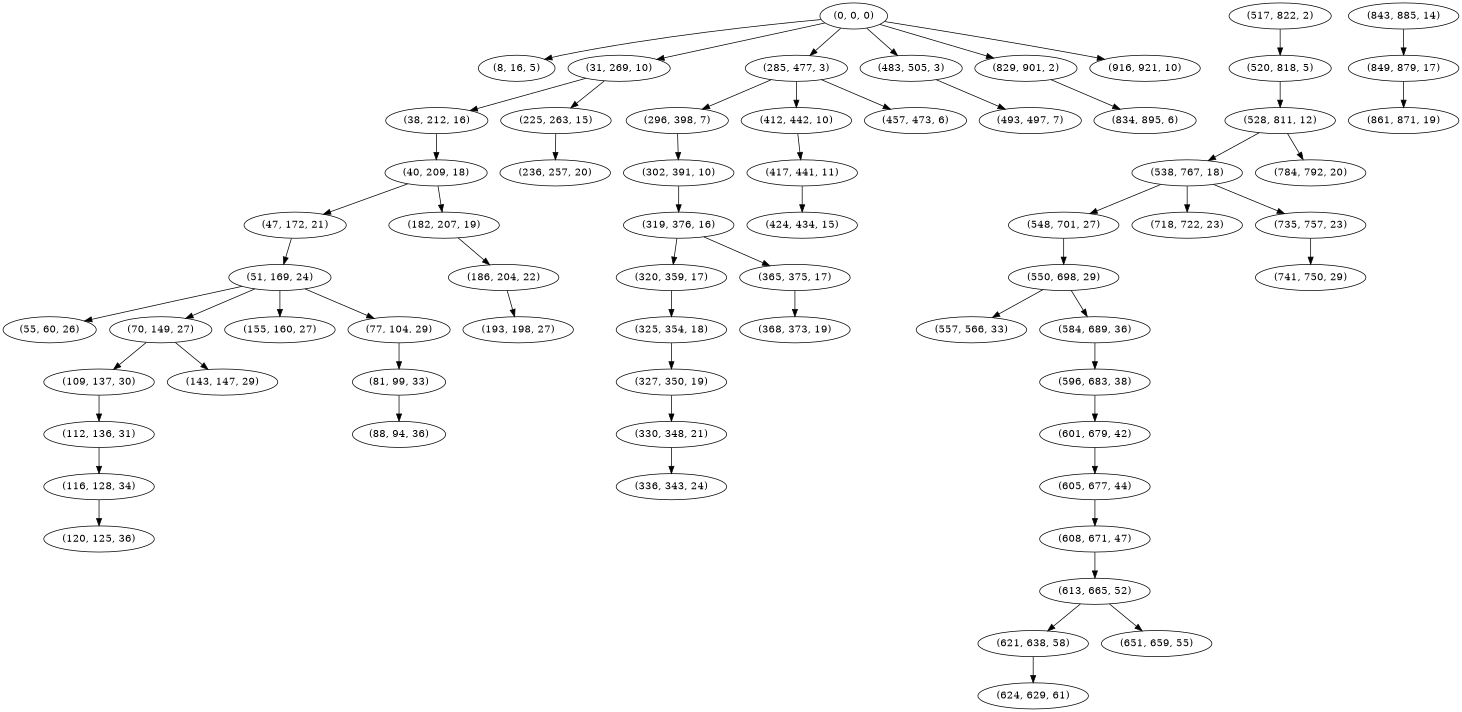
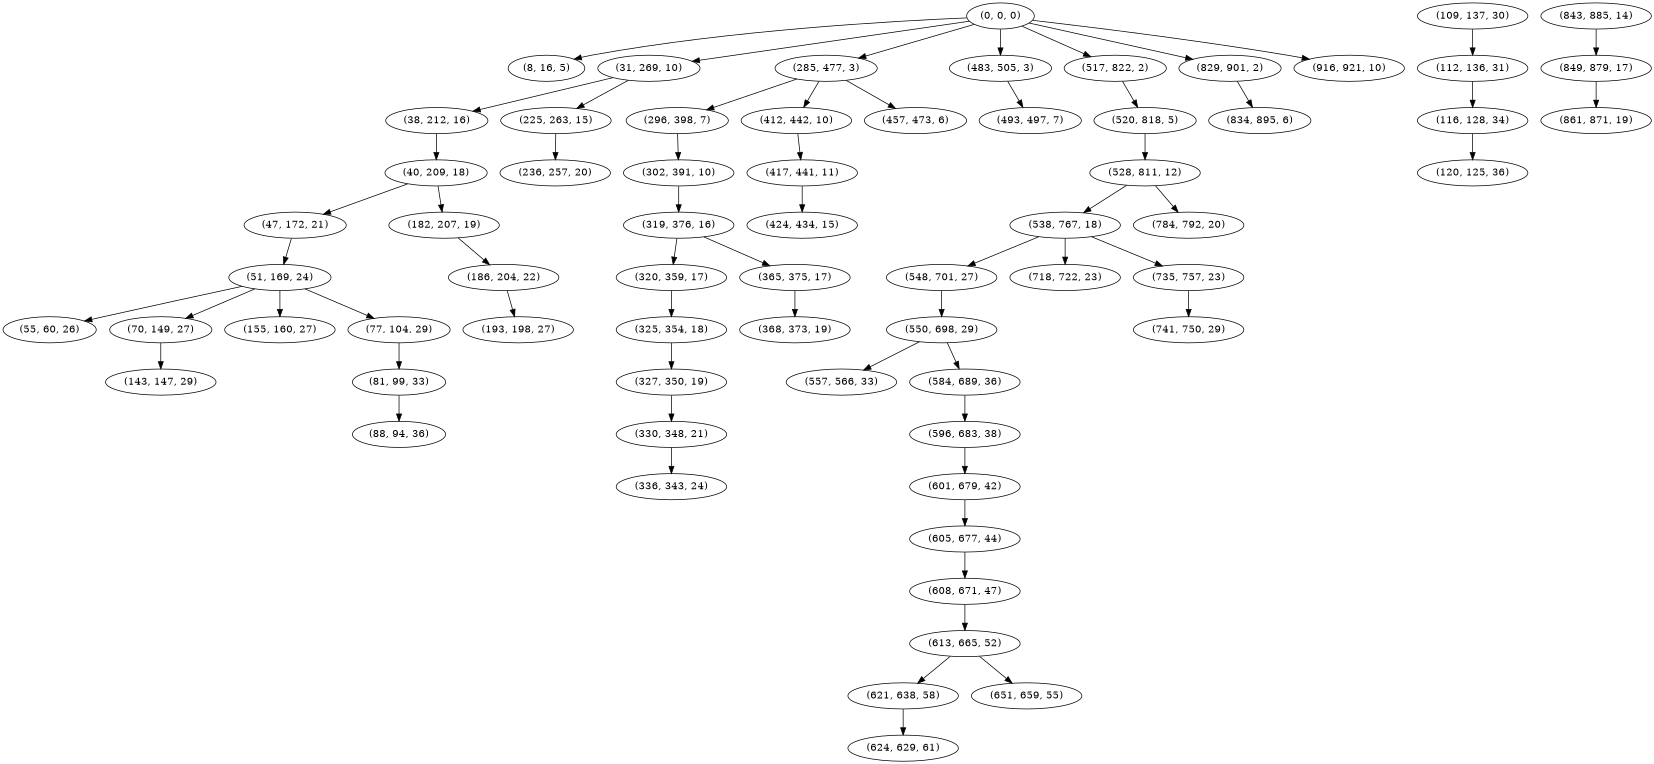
edge "(0, 0, 0)" -> "(517, 822, 2)": added
edge "(70, 149, 27)" -> "(109, 137, 30)": removed
